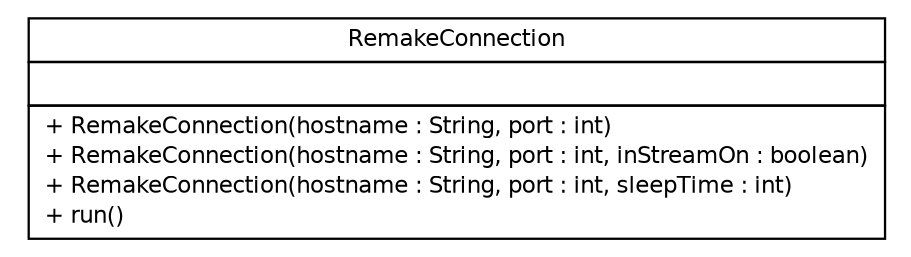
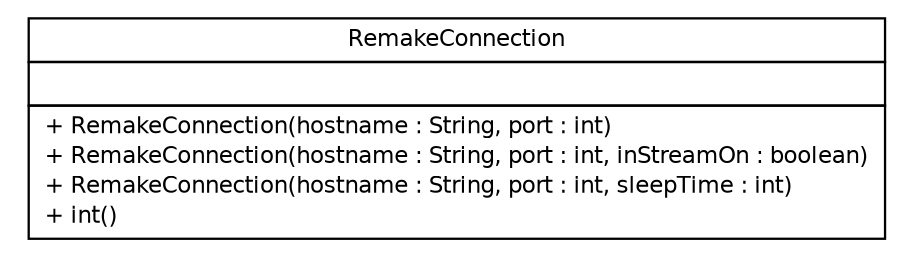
node "RemakeConnection": text "+ run()" -> "+ int()"
